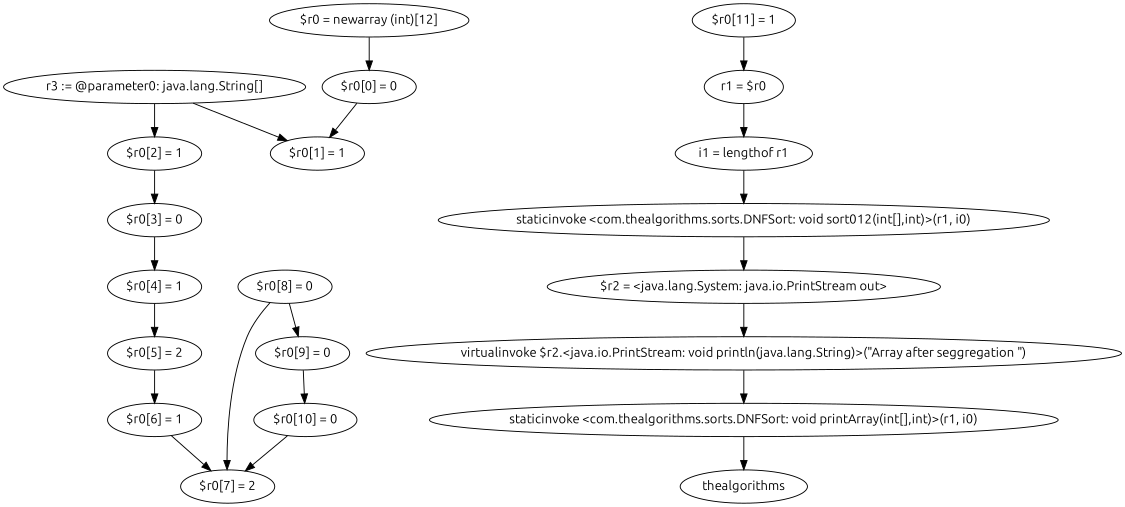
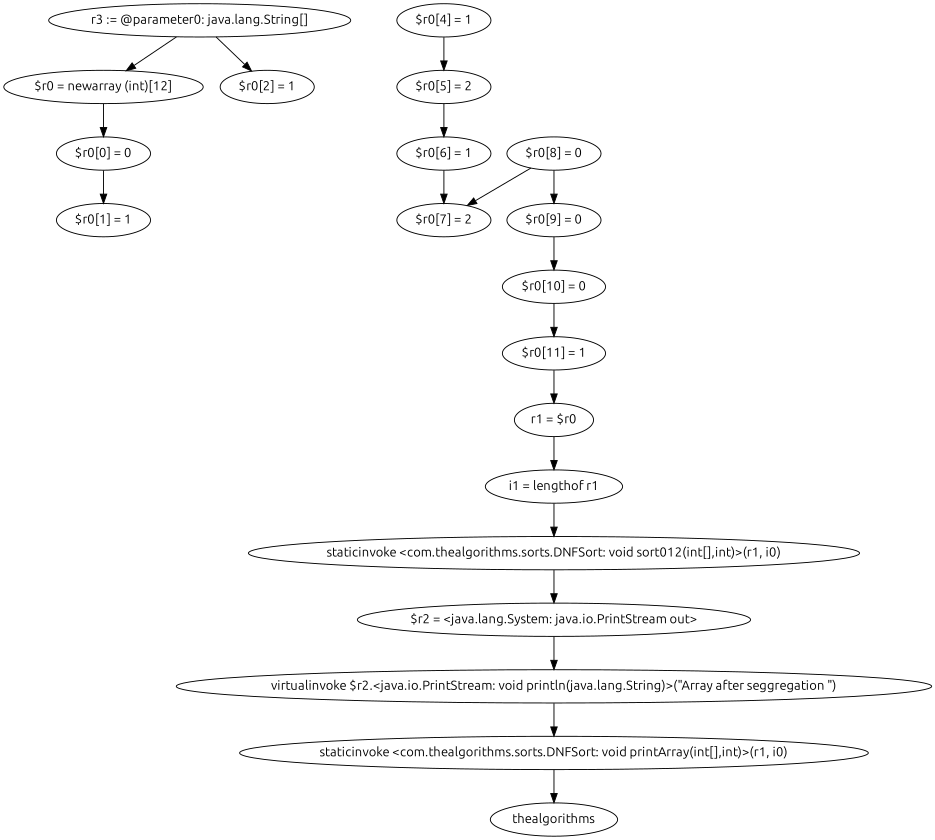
edge "r3 := @parameter0: java.lang.String[]" -> "$r0[1] = 1": now "r3 := @parameter0: java.lang.String[]" -> "$r0 = newarray (int)[12]"
node "$r0[3] = 0": removed
edge "$r0[10] = 0" -> "$r0[7] = 2": now "$r0[10] = 0" -> "$r0[11] = 1"
